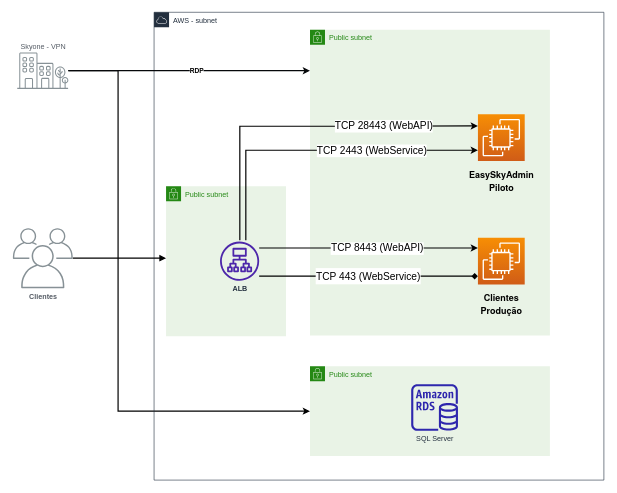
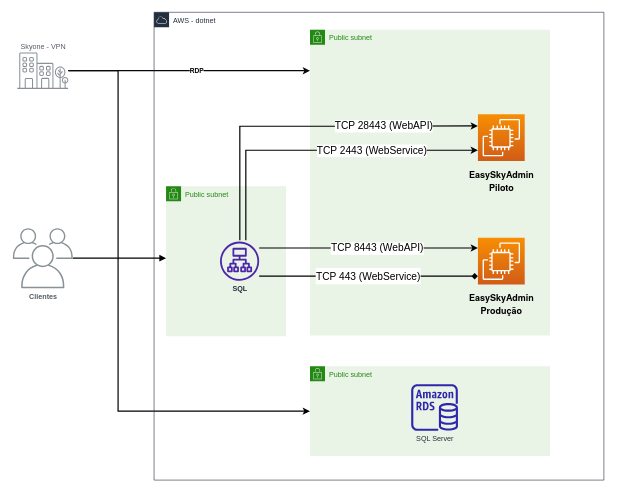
node "AWS - subnet": label "AWS - subnet" -> "AWS - dotnet"
node "ALB": label "ALB" -> "SQL"
node "Clientes Produção": label "Clientes Produção" -> "EasySkyAdmin Produção"
